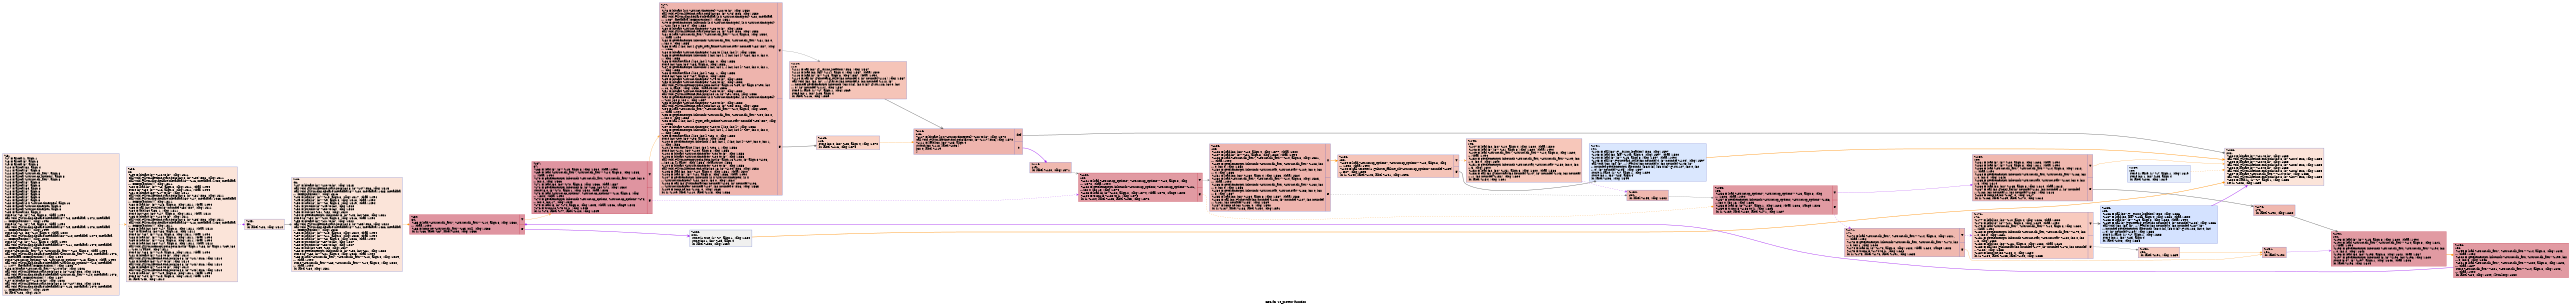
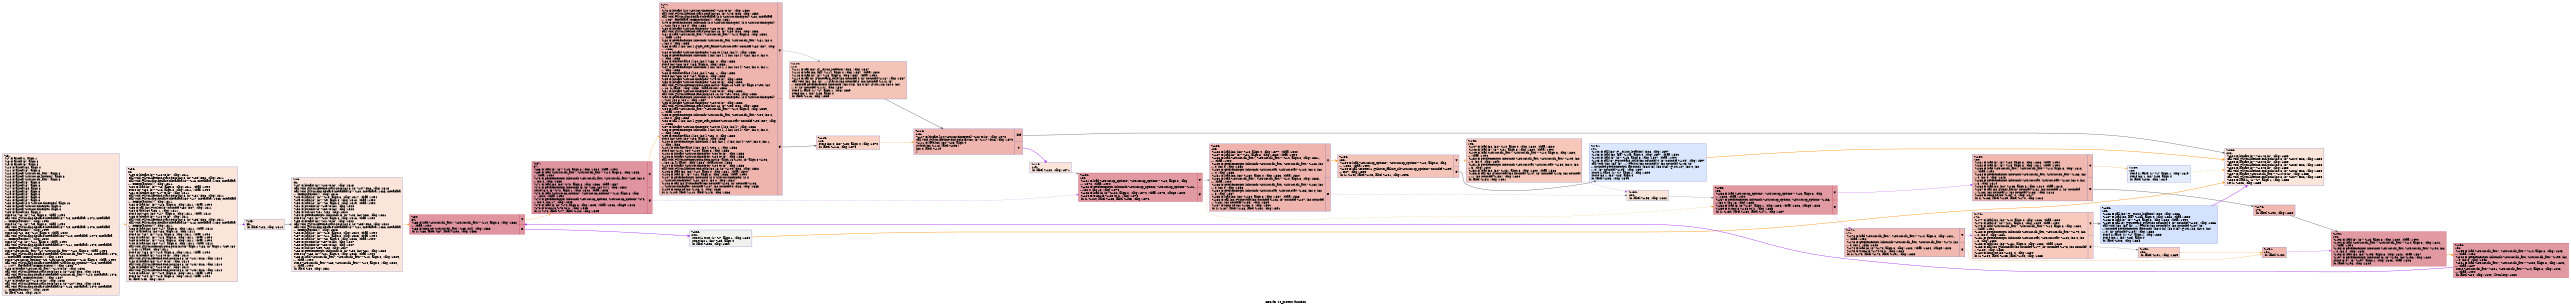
edge "%160:" -> "%203:": now "%160:" -> "%169:"
node "%119:": fillcolor #dc5d4a70 -> #f5c1a970
node "%154:": fillcolor #dc5d4a70 -> #f5c1a970
